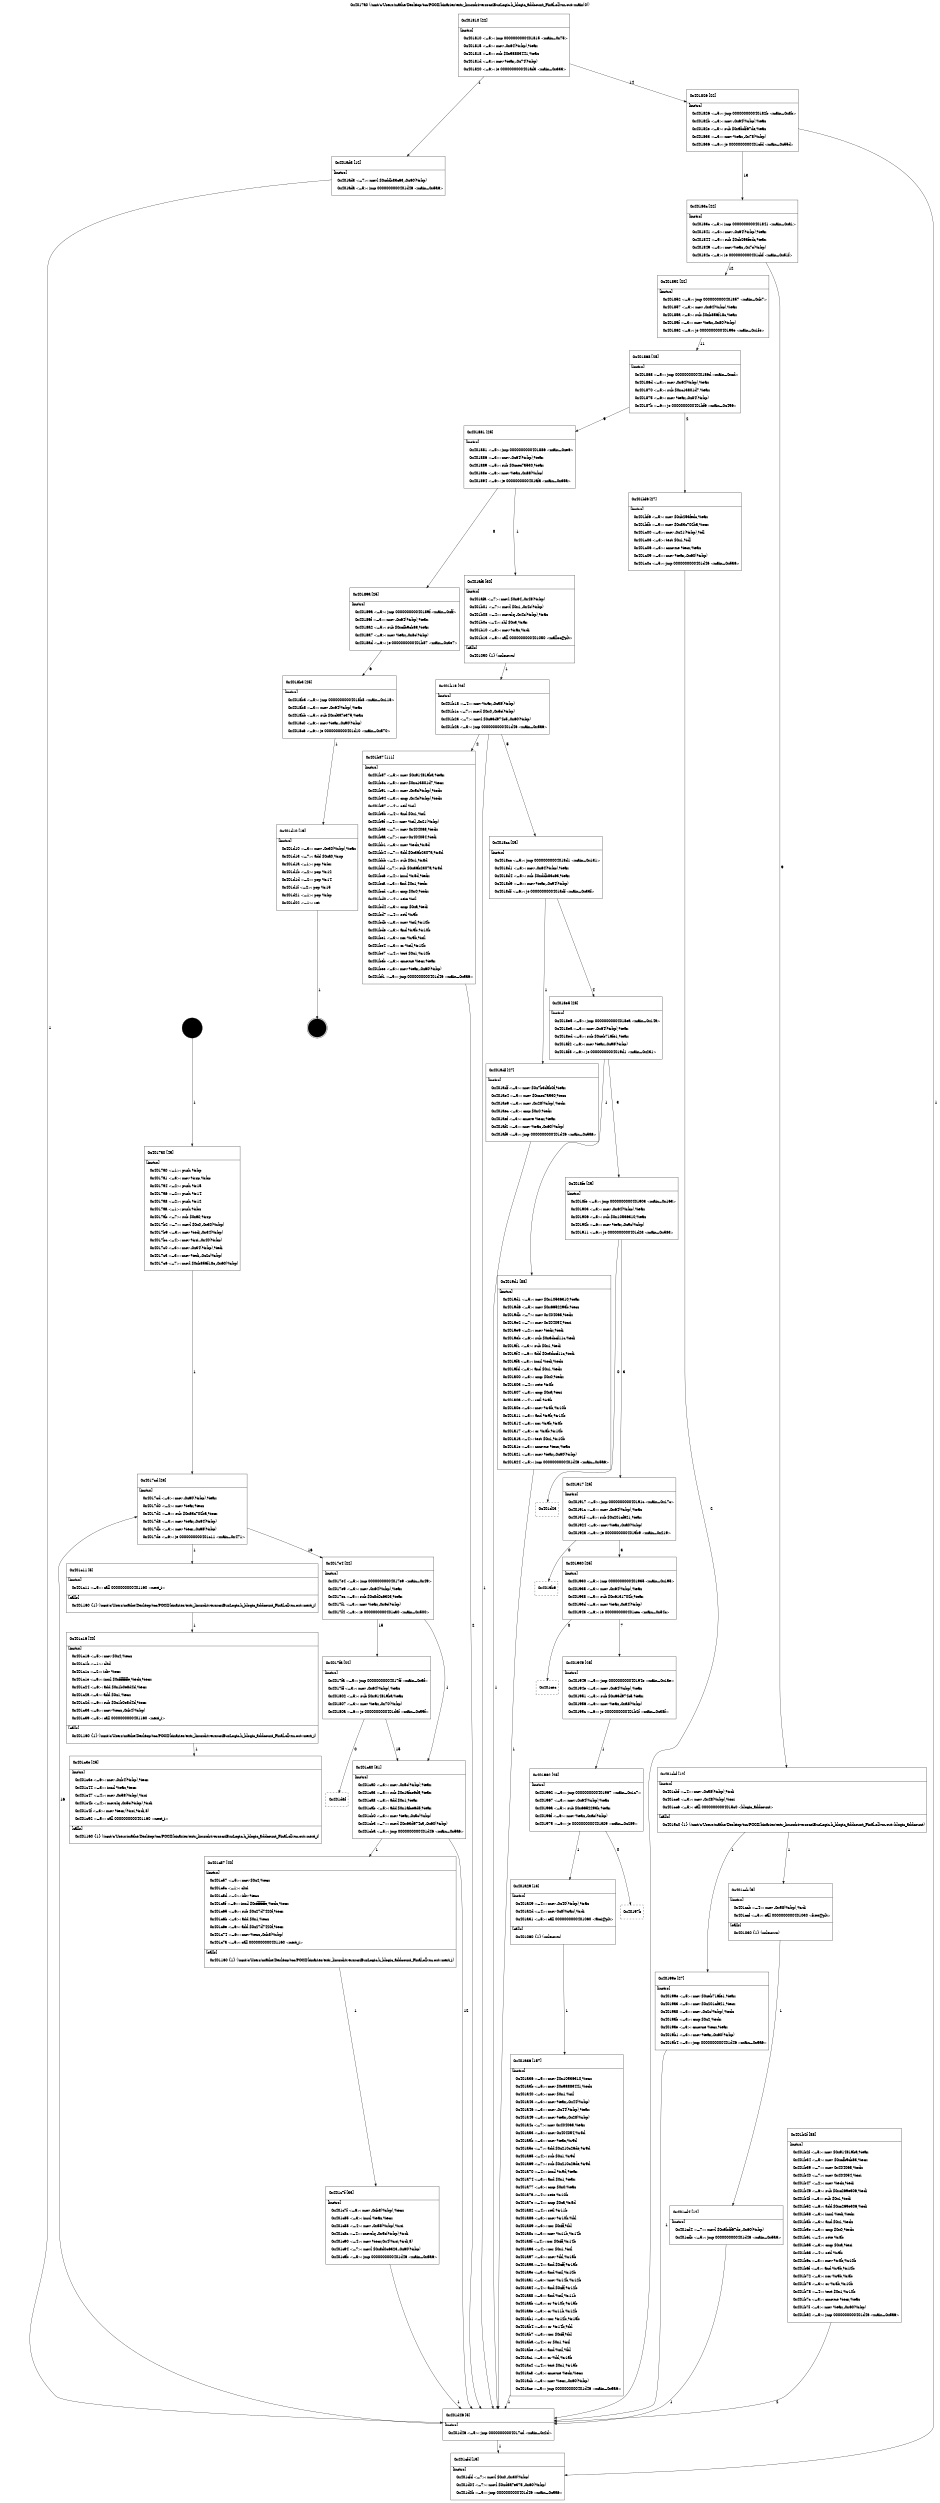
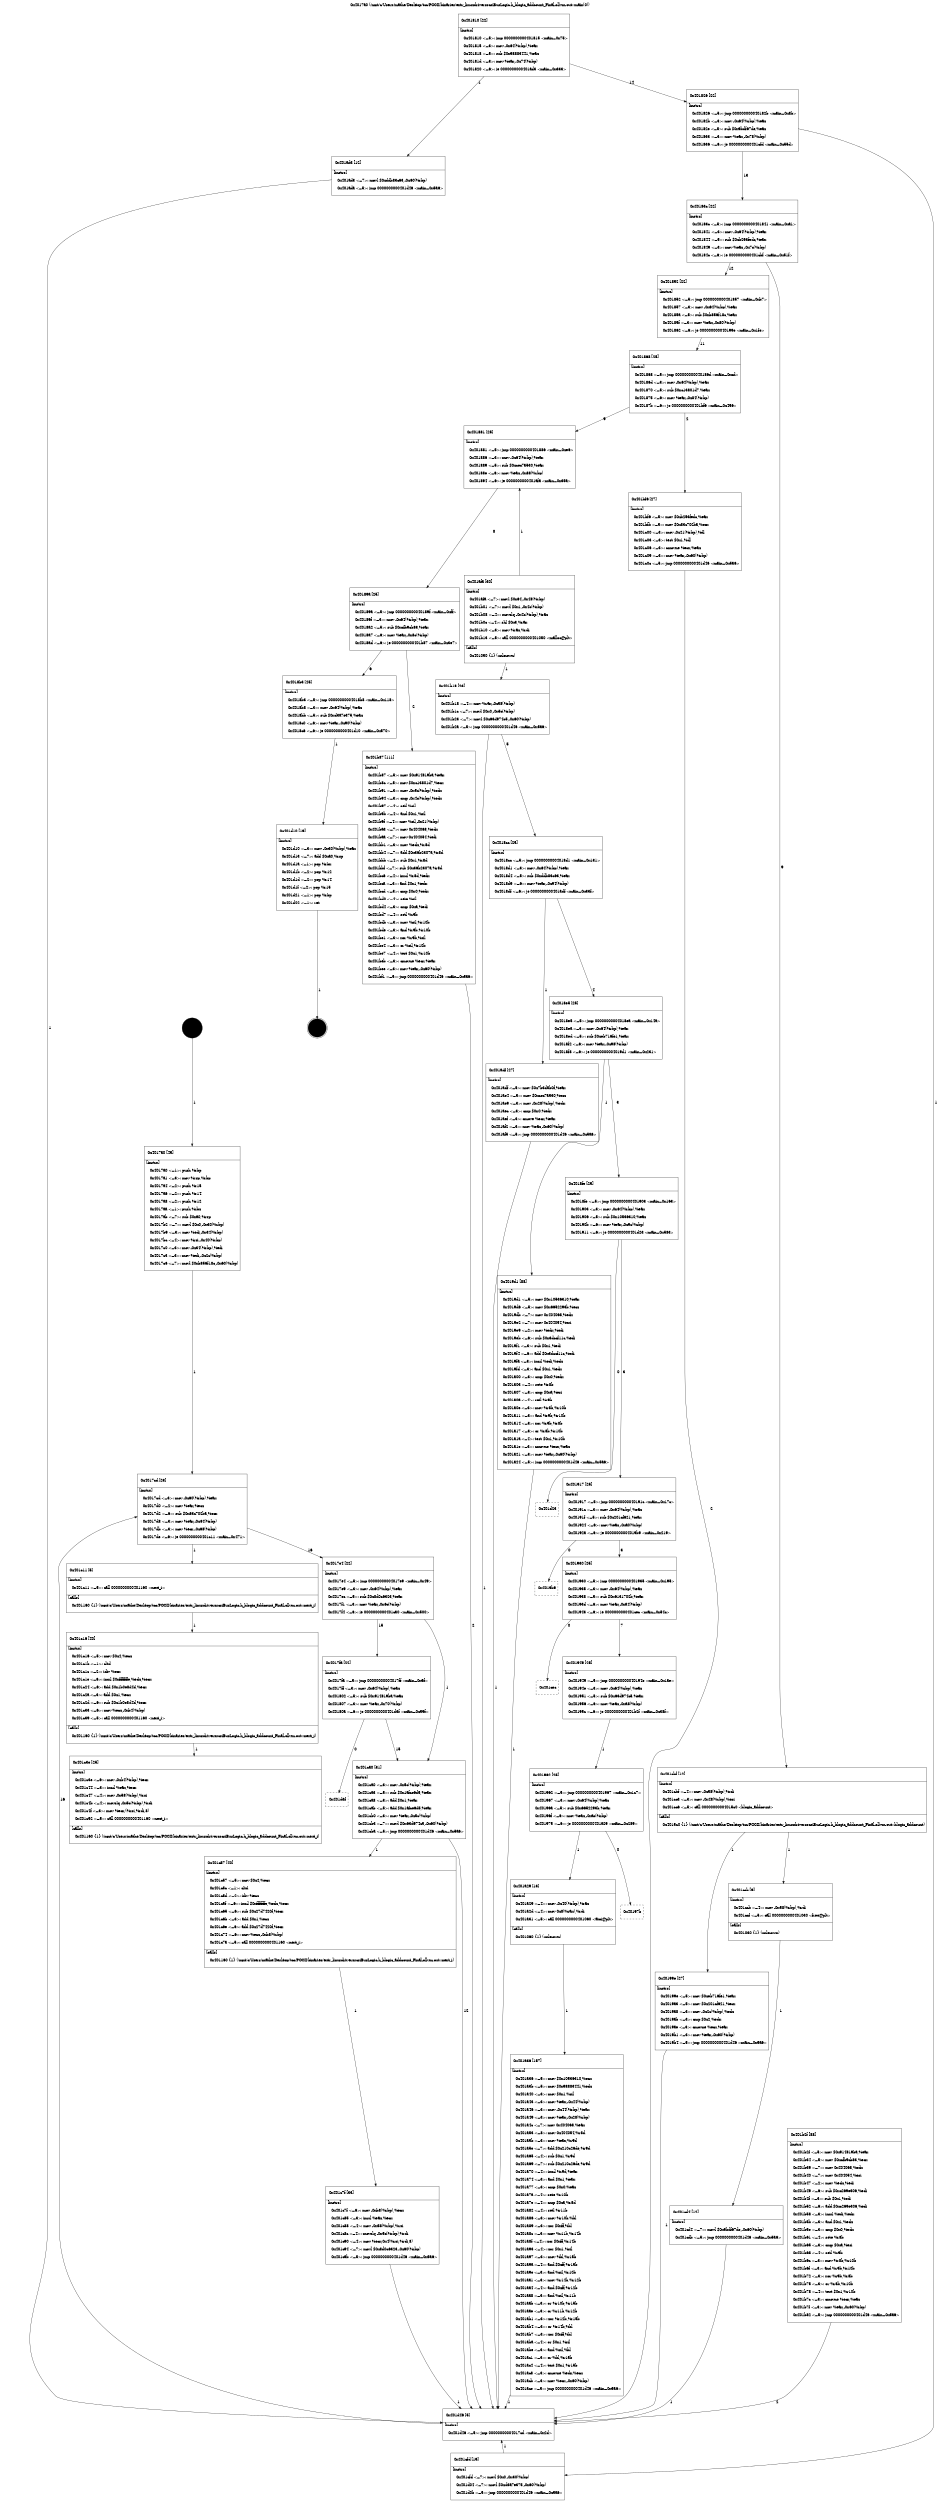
edge "0x401881 [25]" -> "0x401afa [30]": reversed
edge "0x401b18 [23]" -> "0x401b87 [111]": now "0x40189a [25]" -> "0x401b87 [111]"
edge "0x401d46 [5]" -> "0x401cfd [19]": reversed
